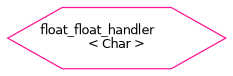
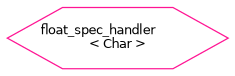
node "float_float_handler < Char >": label "float_float_handler < Char >" -> "float_spec_handler < Char >"
